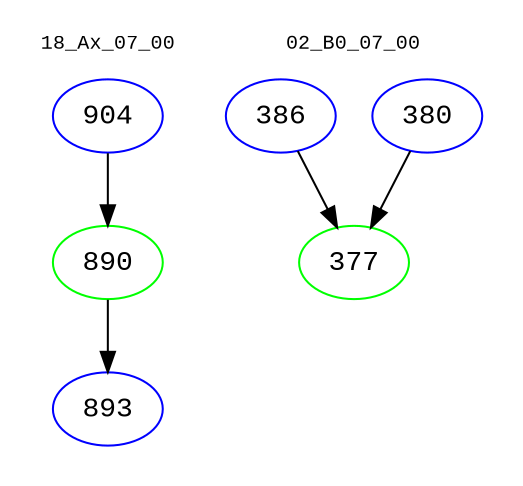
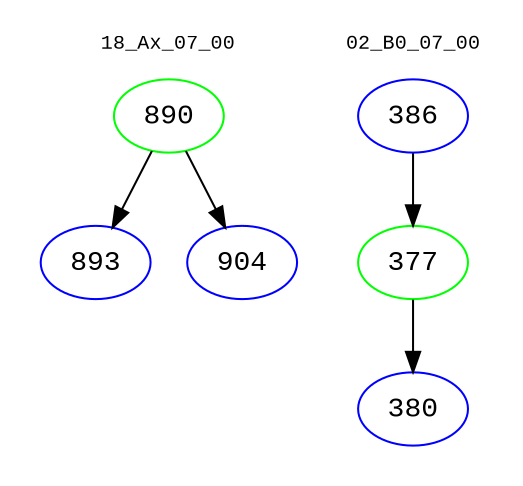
edge "904" -> "890": reversed
edge "380" -> "377": reversed
